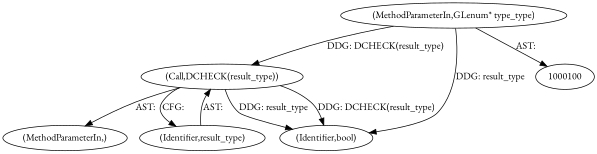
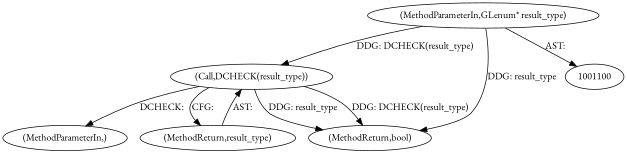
node "(MethodParameterIn,GLenum* type_type)": label "(MethodParameterIn,GLenum* type_type)" -> "(MethodParameterIn,GLenum* result_type)"
node "1000100": label "1000100" -> "1001100"
edge "(Call,DCHECK(result_type))" -> "(MethodParameterIn,)": label "AST: " -> "DCHECK: "
node "(Identifier,result_type)": label "(Identifier,result_type)" -> "(MethodReturn,result_type)"
node "(Identifier,bool)": label "(Identifier,bool)" -> "(MethodReturn,bool)"
